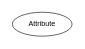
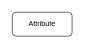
node "Attribute": shape ellipse -> rounded rectangle
